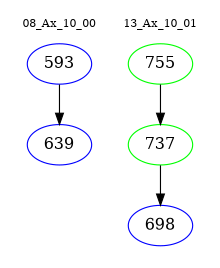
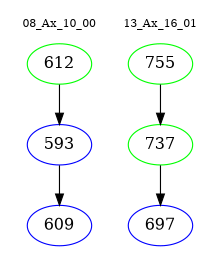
cluster "13_Ax_10_01": label "13_Ax_10_01" -> "13_Ax_16_01"
node "612": added
node "639": label "639" -> "609"
node "698": label "698" -> "697"
